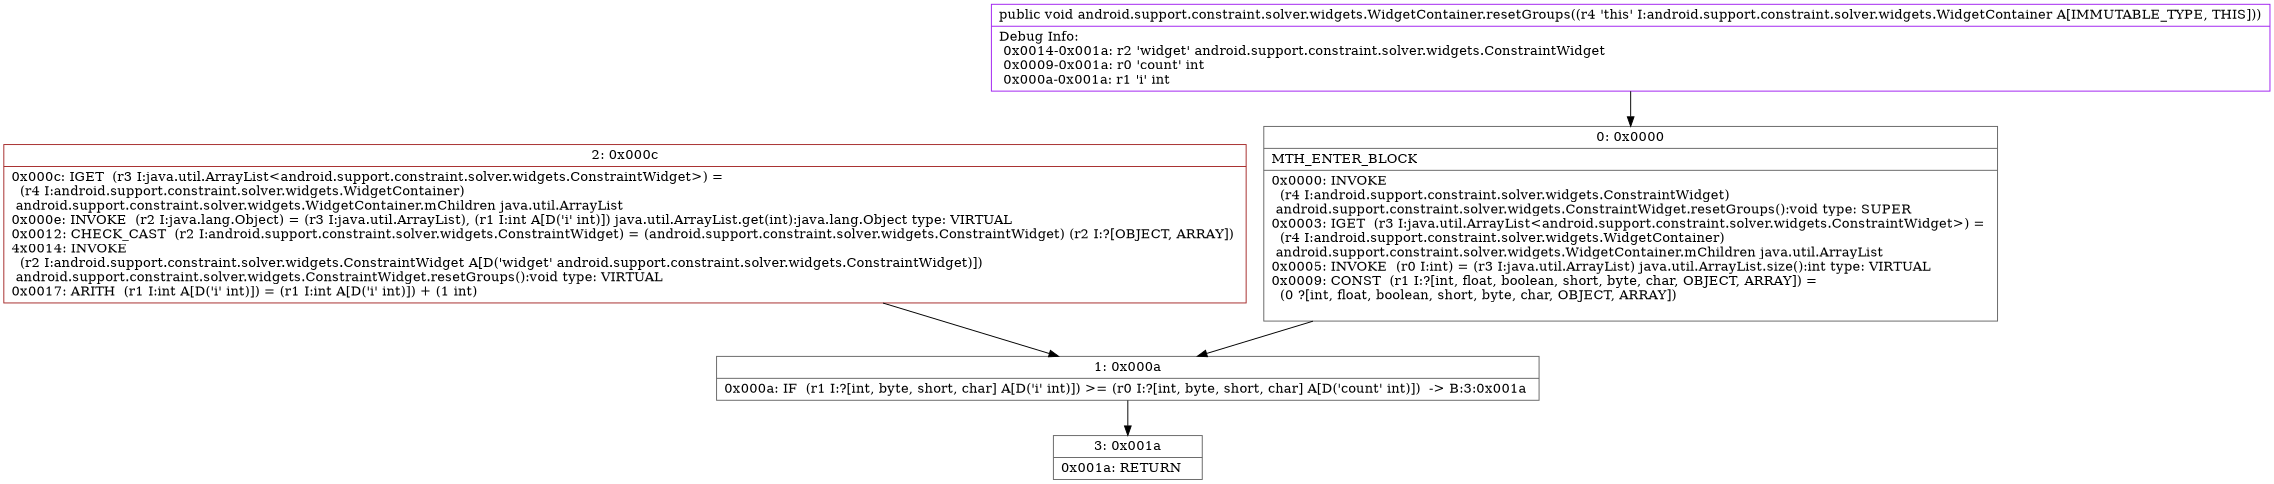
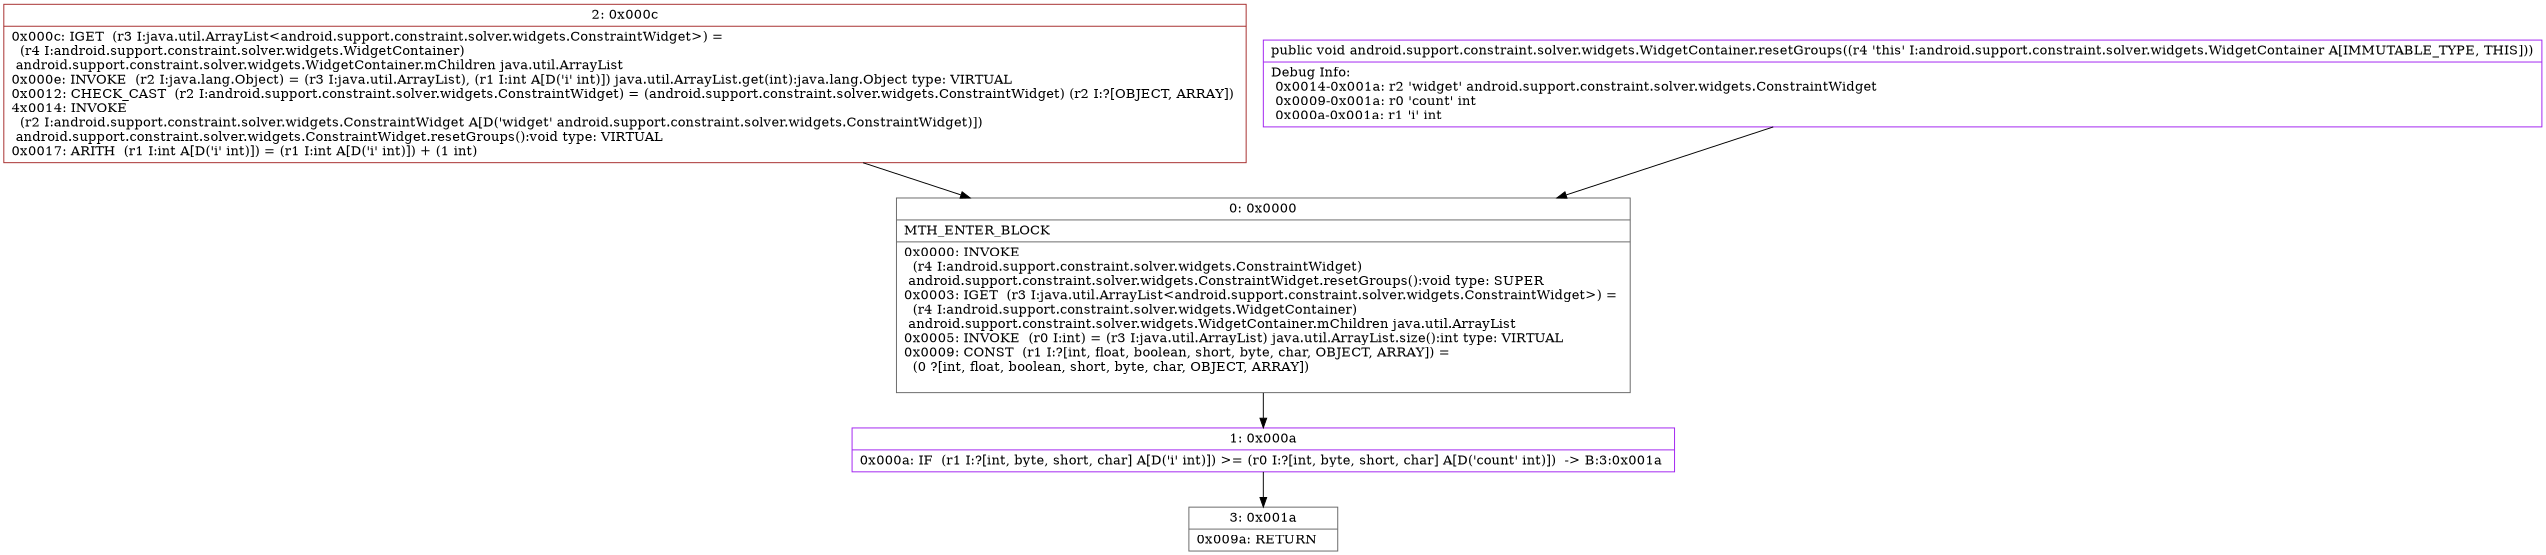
edge "2: 0x000c" -> "1: 0x000a": now "2: 0x000c" -> "0: 0x0000"
node "1: 0x000a": color gray40 -> purple
node "3: 0x001a": text "0x001a: RETURN" -> "0x009a: RETURN"
